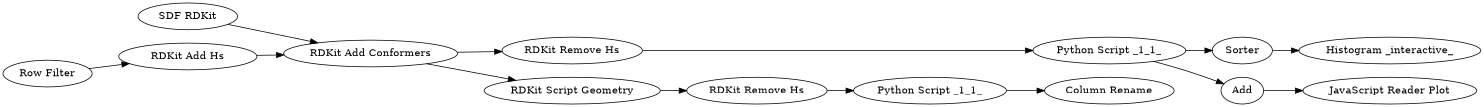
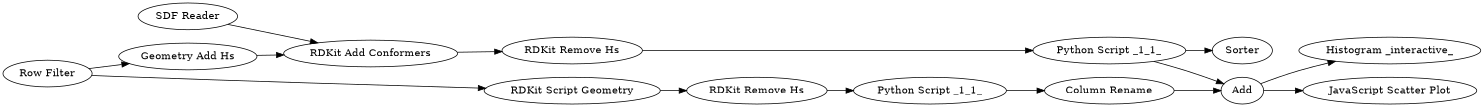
node "SDF RDKit": label "SDF RDKit" -> "SDF Reader"
edge "Sorter" -> "Histogram _interactive_": now "Add" -> "Histogram _interactive_"
node "RDKit Add Hs": label "RDKit Add Hs" -> "Geometry Add Hs"
edge "RDKit Add Conformers" -> "RDKit Script Geometry": now "Row Filter" -> "RDKit Script Geometry"
edge "Column Rename" -> "Add": added
node "JavaScript Reader Plot": label "JavaScript Reader Plot" -> "JavaScript Scatter Plot"
